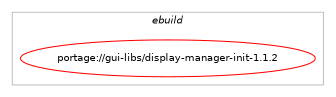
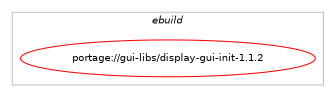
node "portage://gui-libs/display-manager-init-1.1.2": label "portage://gui-libs/display-manager-init-1.1.2" -> "portage://gui-libs/display-gui-init-1.1.2"
